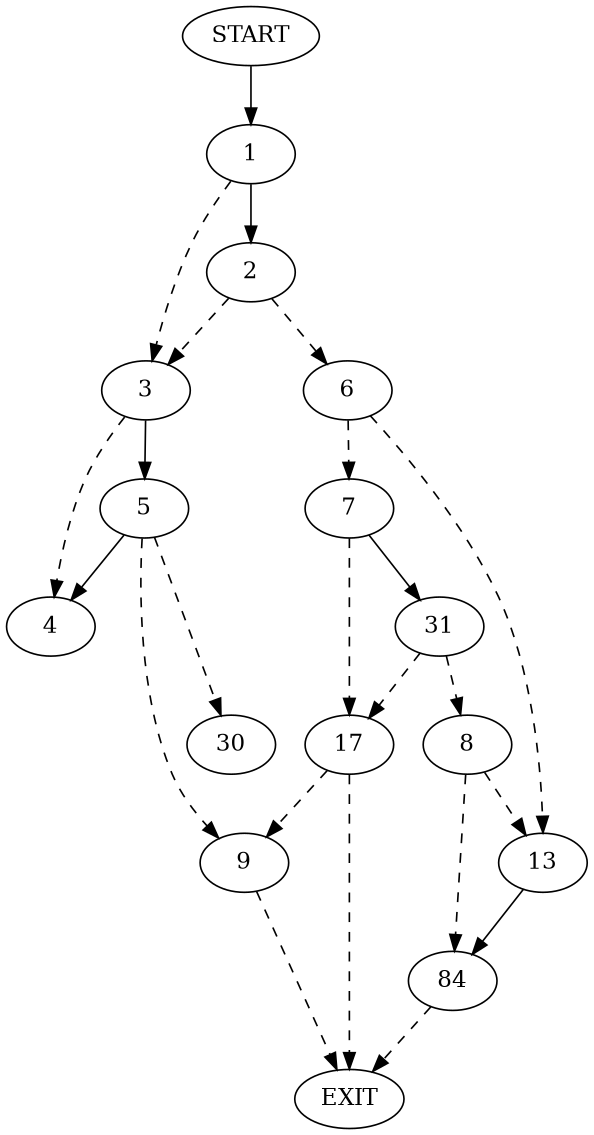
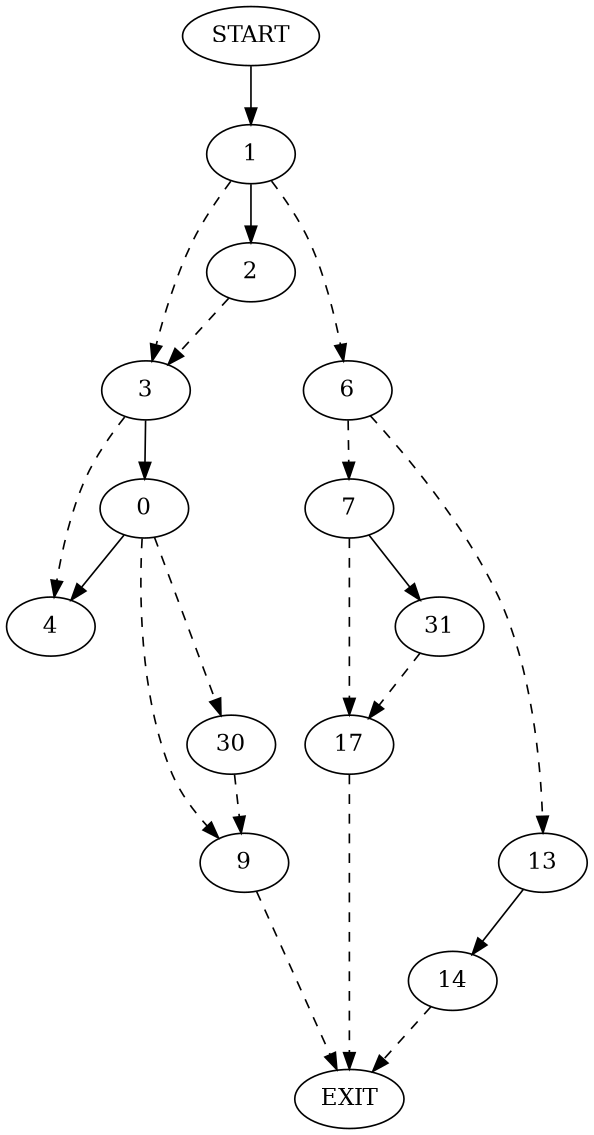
edge "2" -> "6": now "1" -> "6"
node "5": label "5" -> "0"
node "8": removed
edge "17" -> "9": now "30" -> "9"
node "84": label "84" -> "14"
